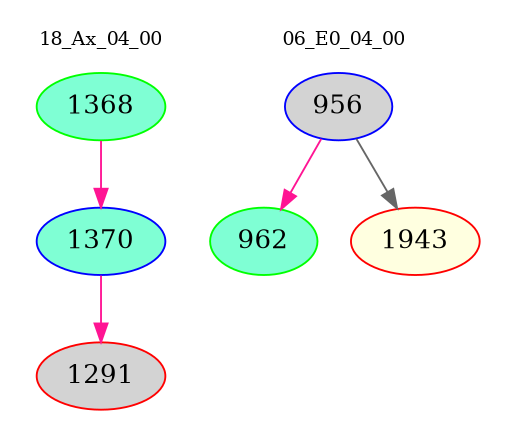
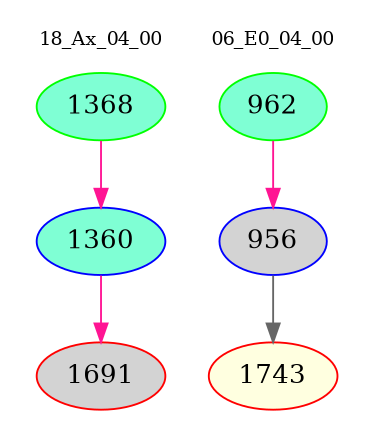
edge "956" -> "962": reversed
node "1370": label "1370" -> "1360"
node "1943": label "1943" -> "1743"
node "1291": label "1291" -> "1691"
